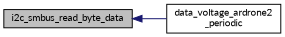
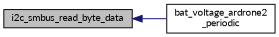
node "data_voltage_ardrone2 _periodic": label "data_voltage_ardrone2 _periodic" -> "bat_voltage_ardrone2 _periodic"
